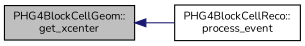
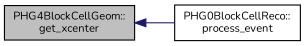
node "PHG4BlockCellReco:: process_event": label "PHG4BlockCellReco:: process_event" -> "PHG0BlockCellReco:: process_event"
